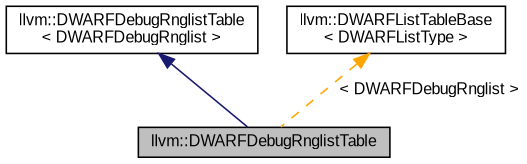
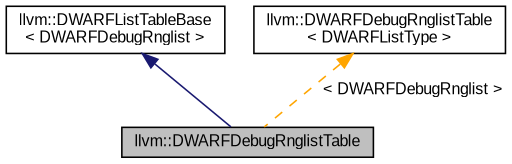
node "llvm::DWARFDebugRnglistTable < DWARFDebugRnglist >": label "llvm::DWARFDebugRnglistTable < DWARFDebugRnglist >" -> "llvm::DWARFListTableBase < DWARFDebugRnglist >"
node "llvm::DWARFListTableBase < DWARFListType >": label "llvm::DWARFListTableBase < DWARFListType >" -> "llvm::DWARFDebugRnglistTable < DWARFListType >"
